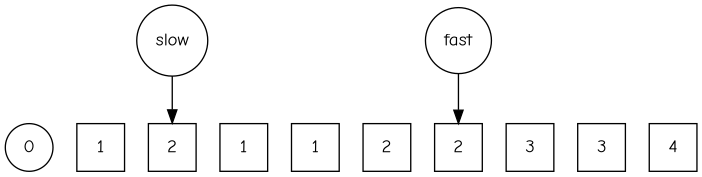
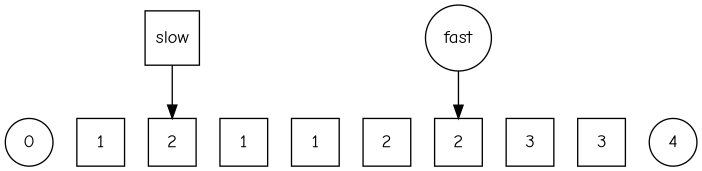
node "slow": shape circle -> square
node "4": shape square -> circle
